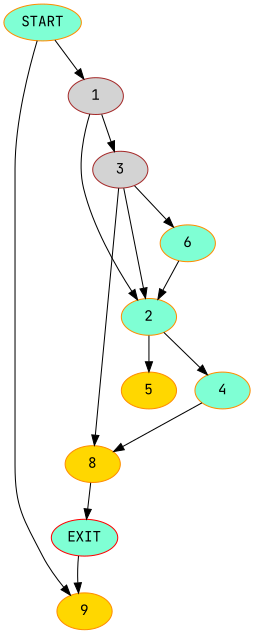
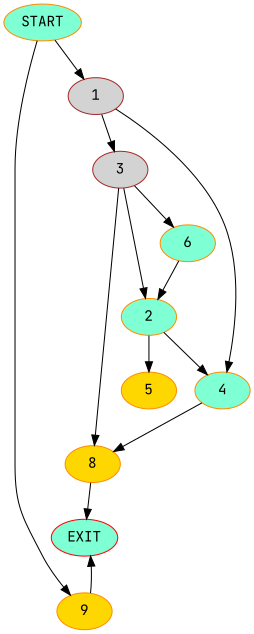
edge "1" -> "2": now "1" -> "4"
edge "EXIT" -> "9": reversed
